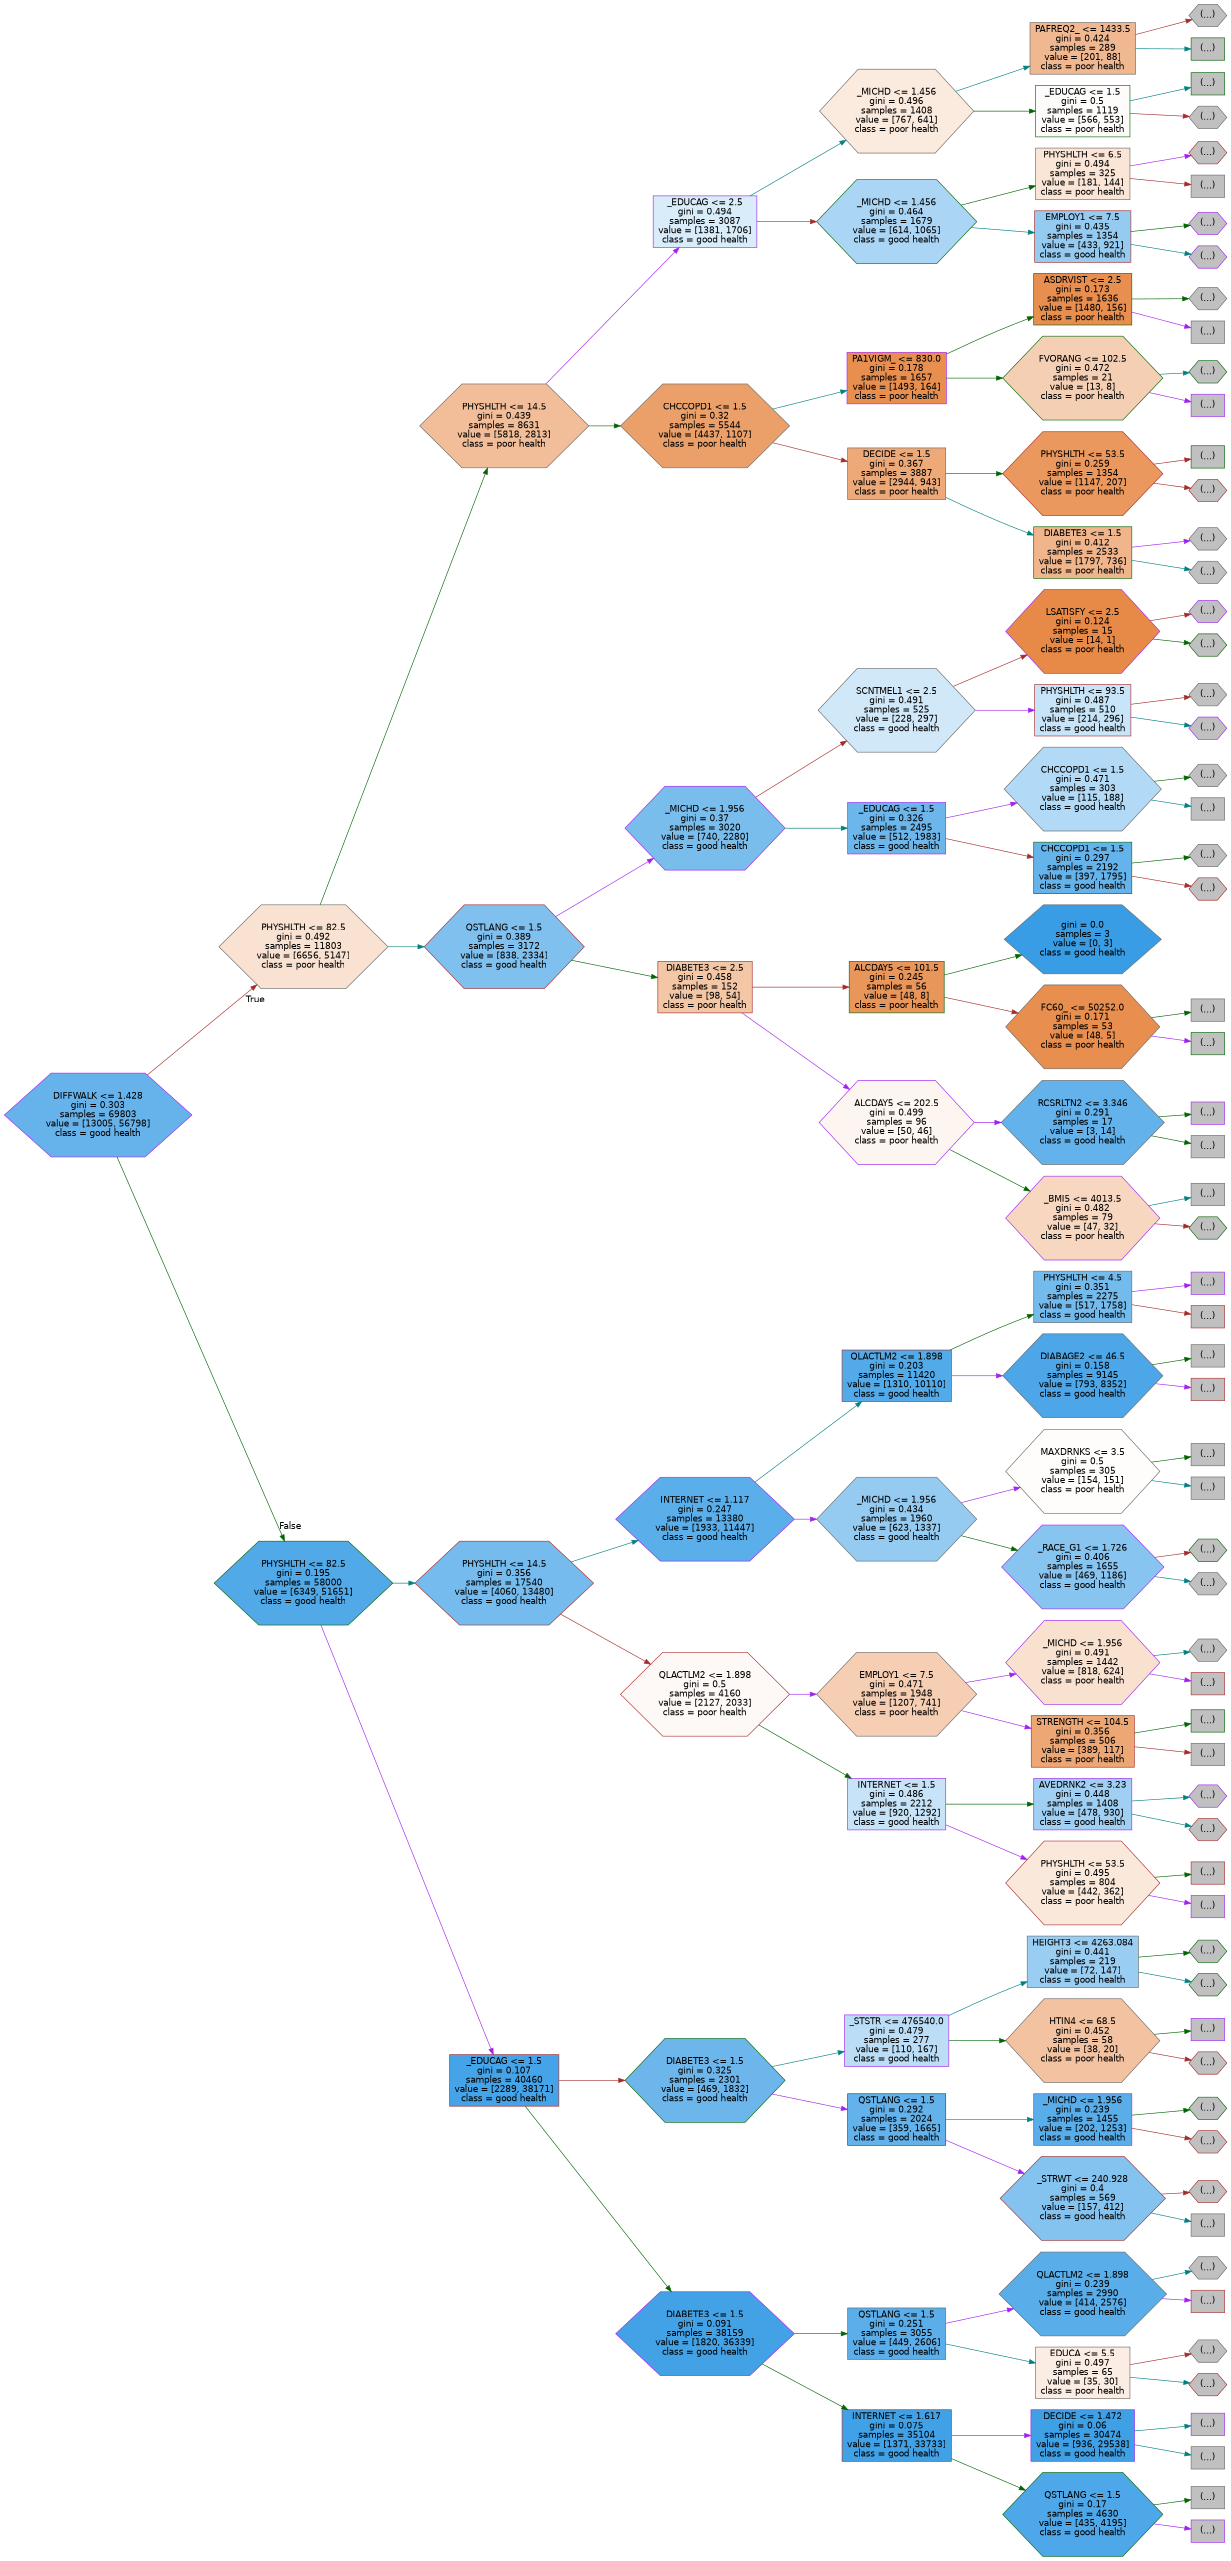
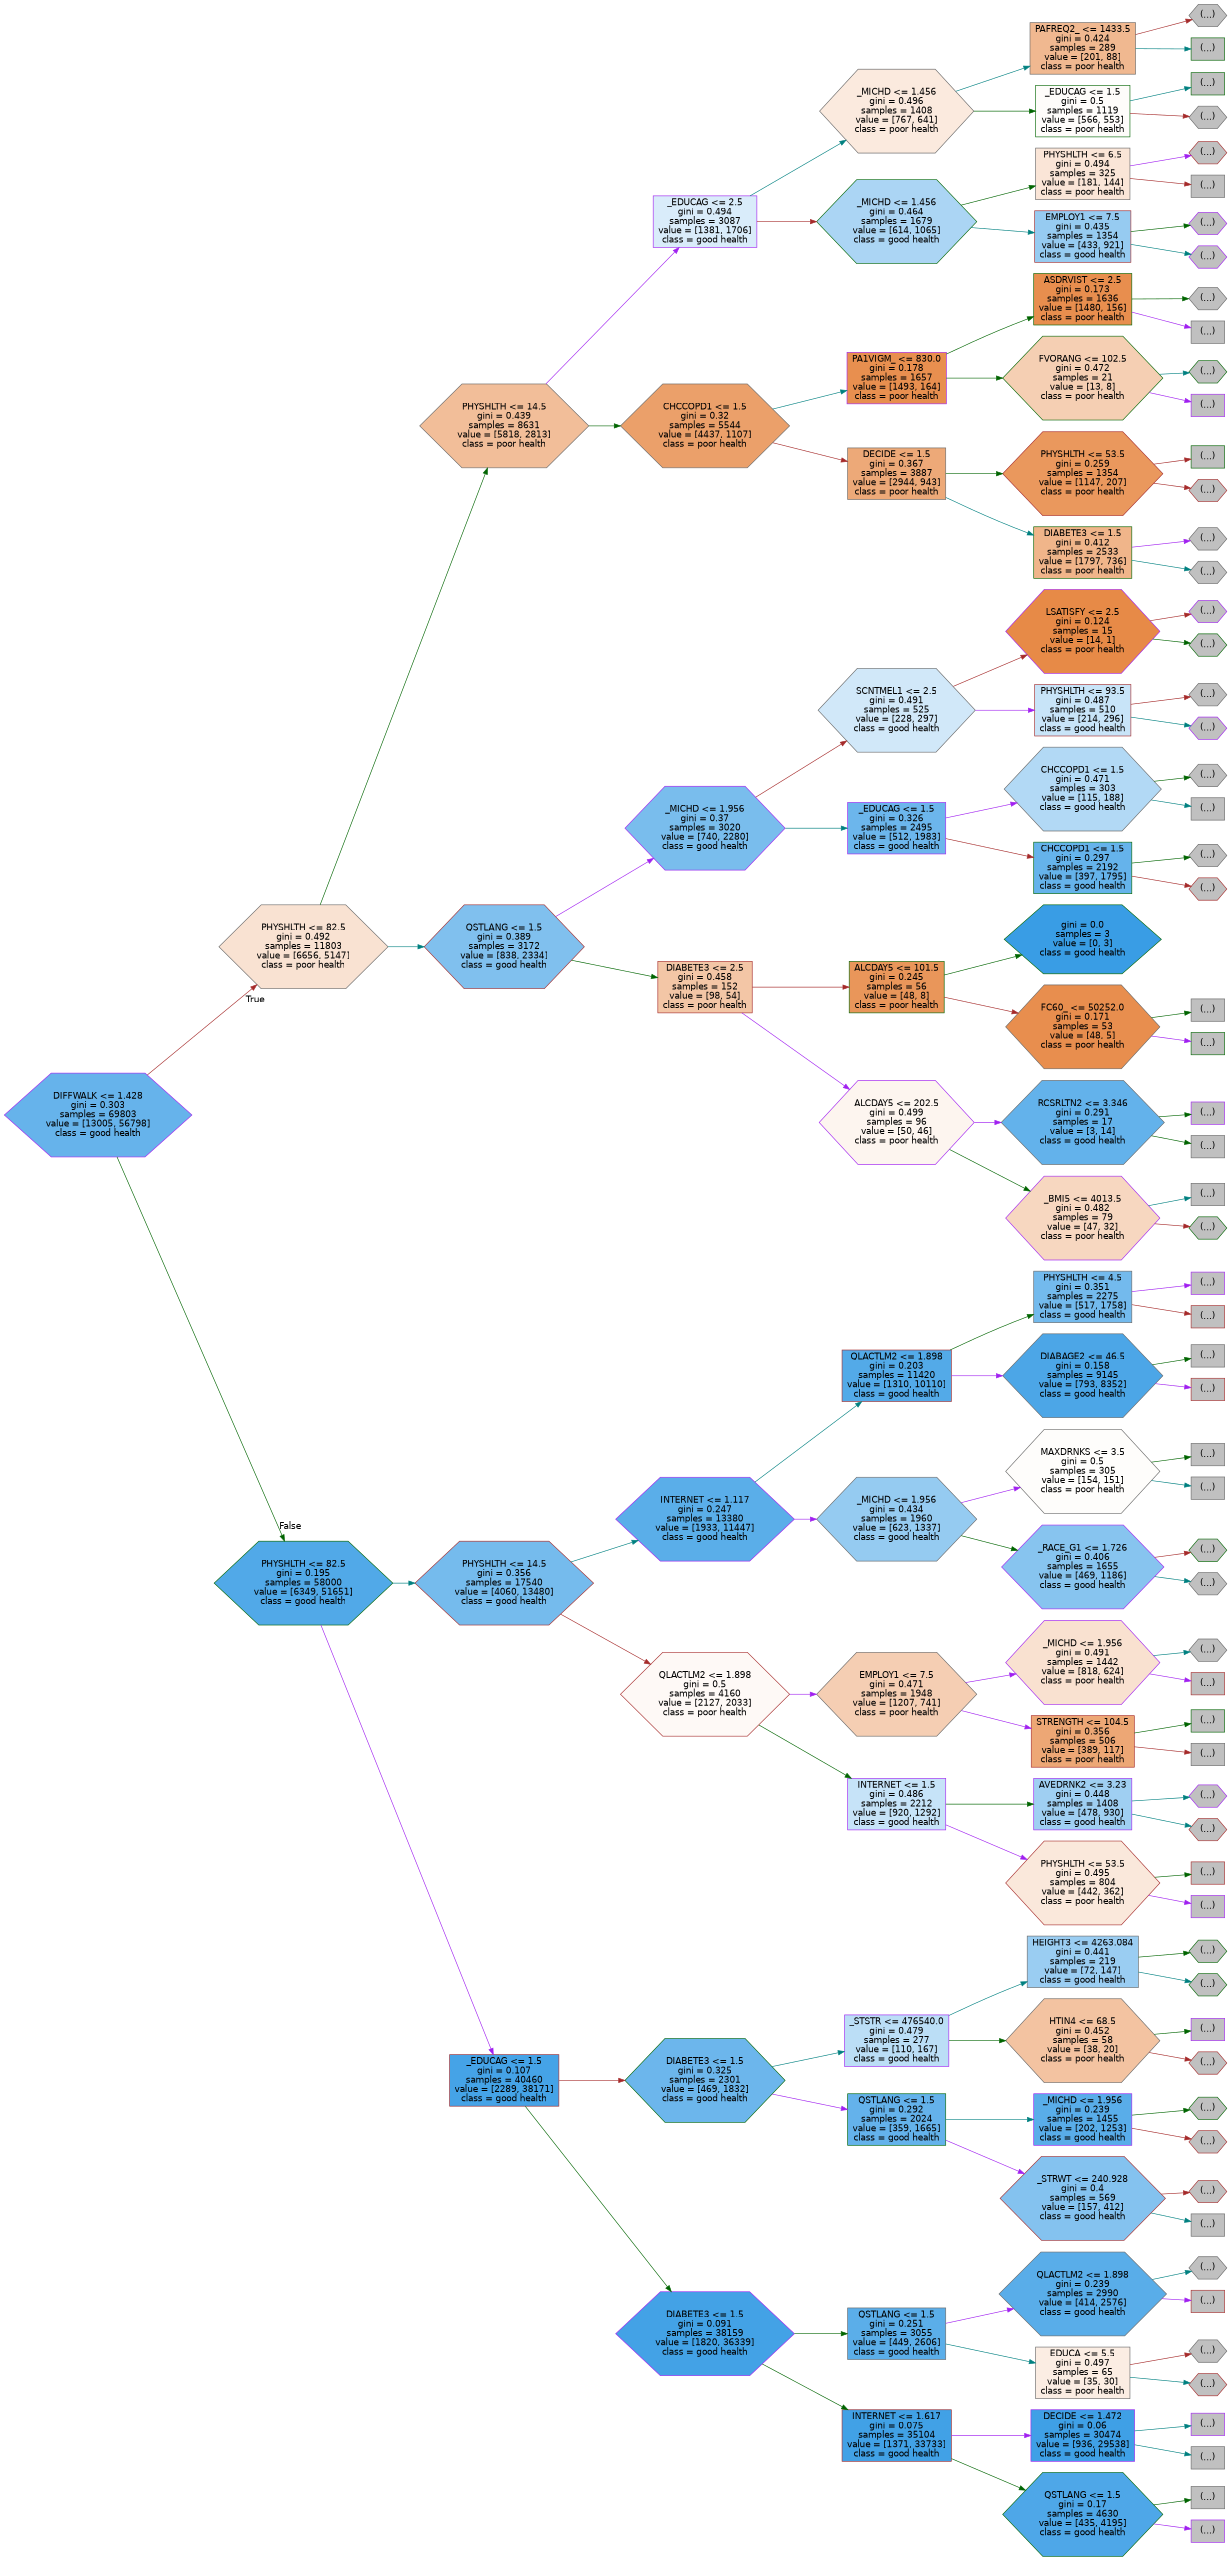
node "gini = 0.0 samples = 3 value = [0, 3] class = good health": color gray40 -> darkgreen
